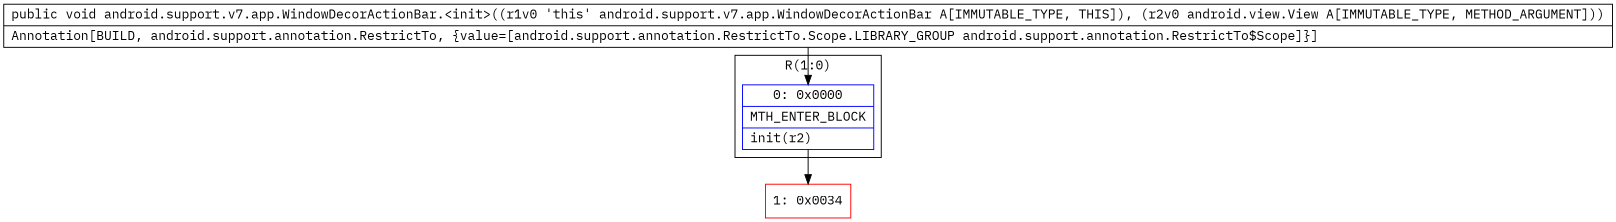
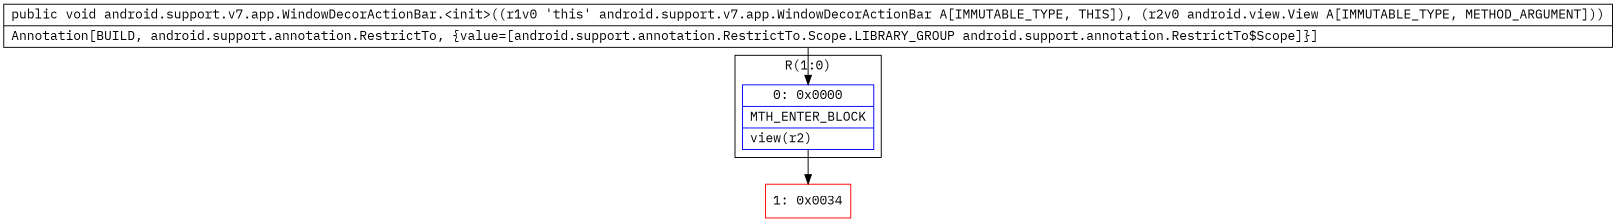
node "0: 0x0000": text "init(r2)" -> "view(r2)"
